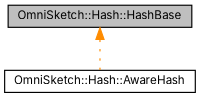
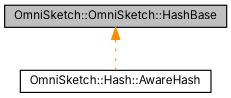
node "OmniSketch::Hash::HashBase": label "OmniSketch::Hash::HashBase" -> "OmniSketch::OmniSketch::HashBase"
